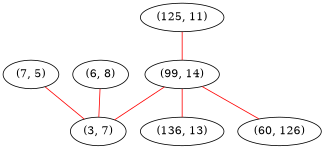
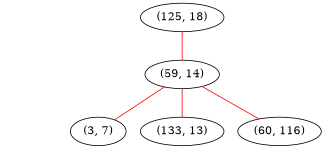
node "(125, 11)": label "(125, 11)" -> "(125, 18)"
node "(7, 5)": removed
node "(6, 8)": removed
node "(99, 14)": label "(99, 14)" -> "(59, 14)"
node "(136, 13)": label "(136, 13)" -> "(133, 13)"
node "(60, 126)": label "(60, 126)" -> "(60, 116)"
